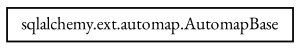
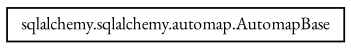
node "sqlalchemy.ext.automap.AutomapBase": label "sqlalchemy.ext.automap.AutomapBase" -> "sqlalchemy.sqlalchemy.automap.AutomapBase"
